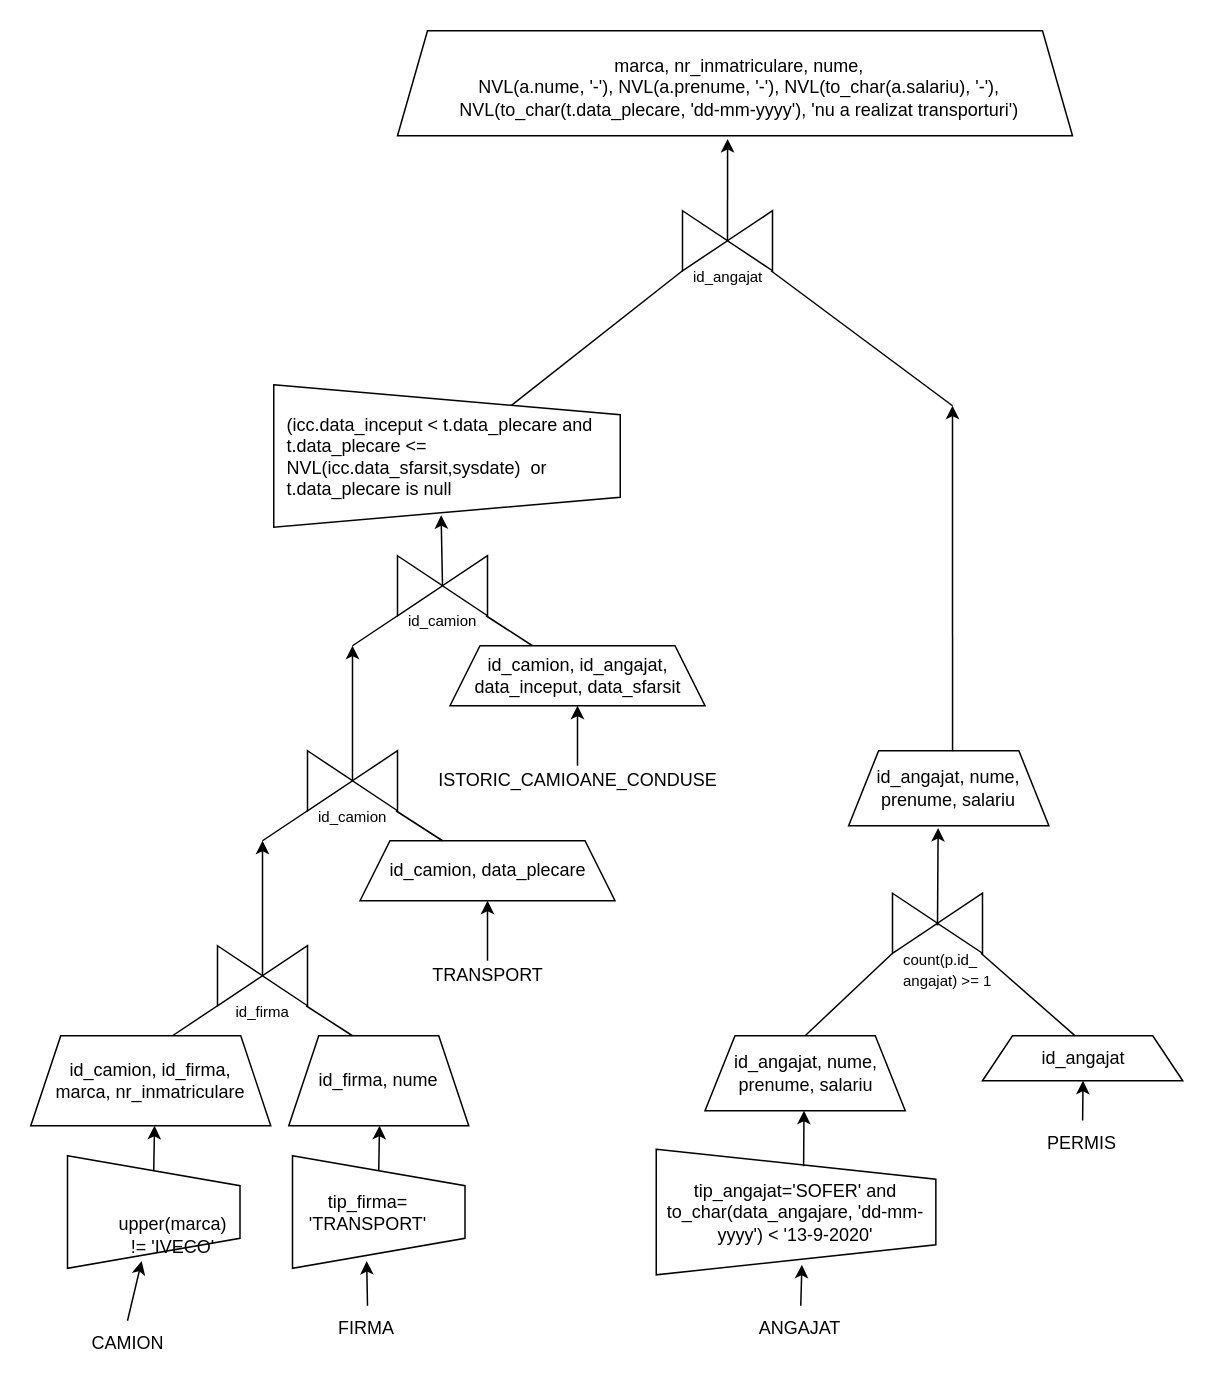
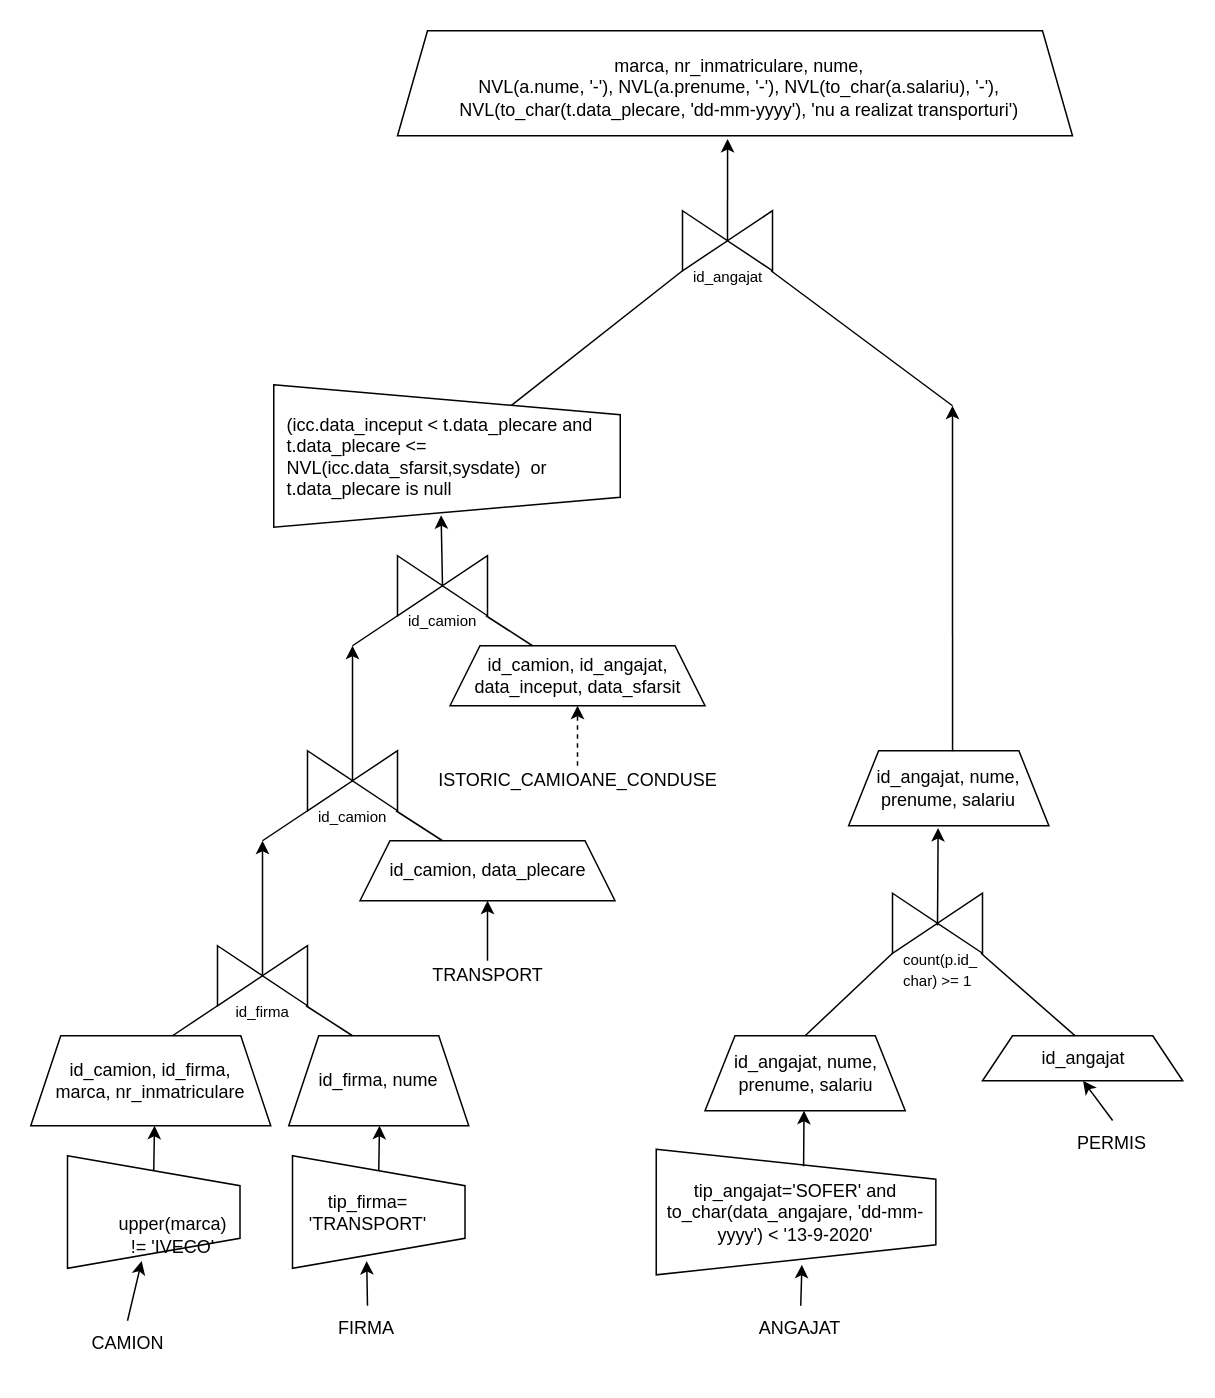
edge "ISTORIC_CAMIOANE_CONDUSE" -> "id_camion, id_angajat, data_inceput, data_sfarsit": style solid -> dashed
node "count(p.id_ angajat) >= 1": label "count(p.id_ angajat) >= 1" -> "count(p.id_ char) >= 1"
node "PERMIS": moved (1083, 1143) -> (1113, 1143)
